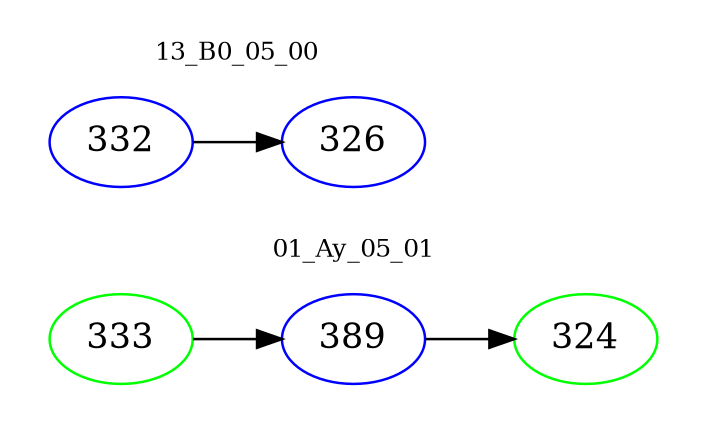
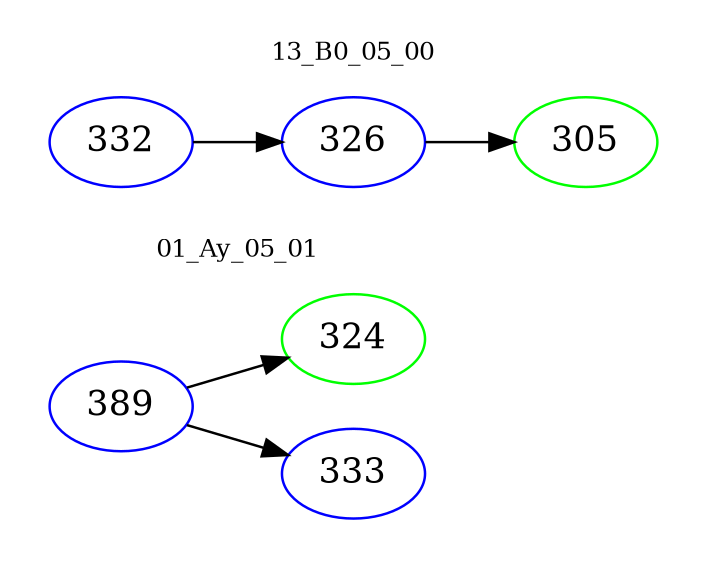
node "305": added
node "333": color green -> blue
edge "333" -> "389": reversed
